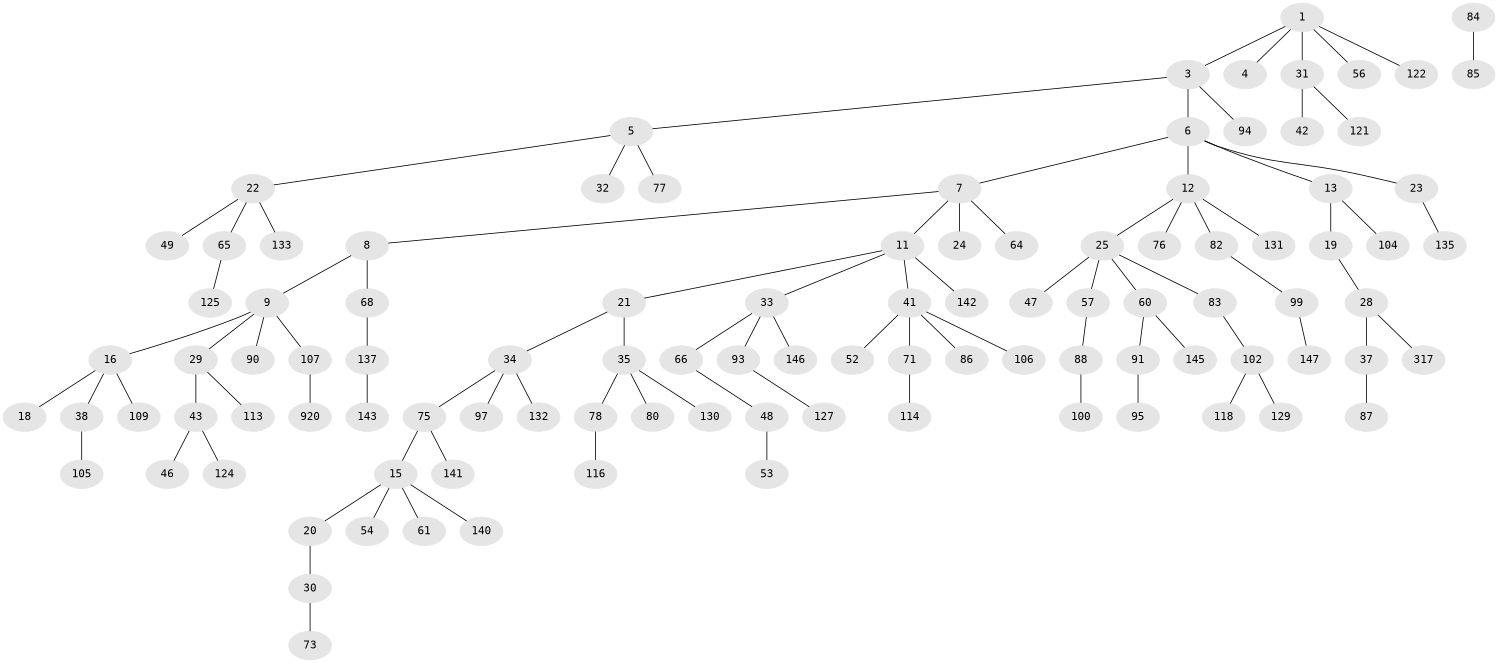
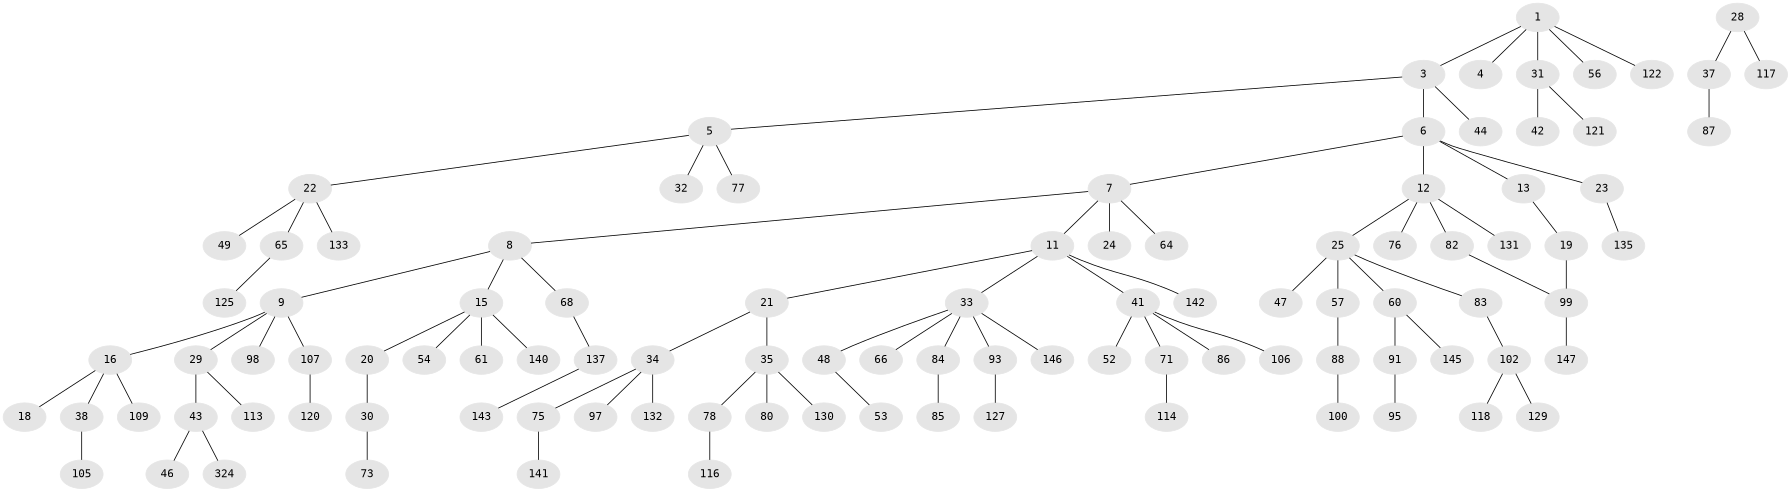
node "94": label "94" -> "44"
node "104": removed
edge "19" -- "28": now "19" -- "99"
edge "33" -- "84": added
node "90": label "90" -> "98"
node "317": label "317" -> "117"
edge "66" -- "48": now "33" -- "48"
node "920": label "920" -> "120"
edge "75" -- "15": now "8" -- "15"
node "124": label "124" -> "324"
